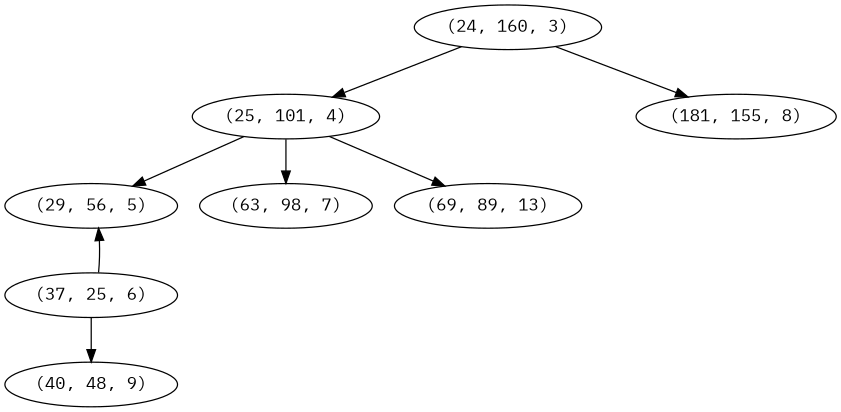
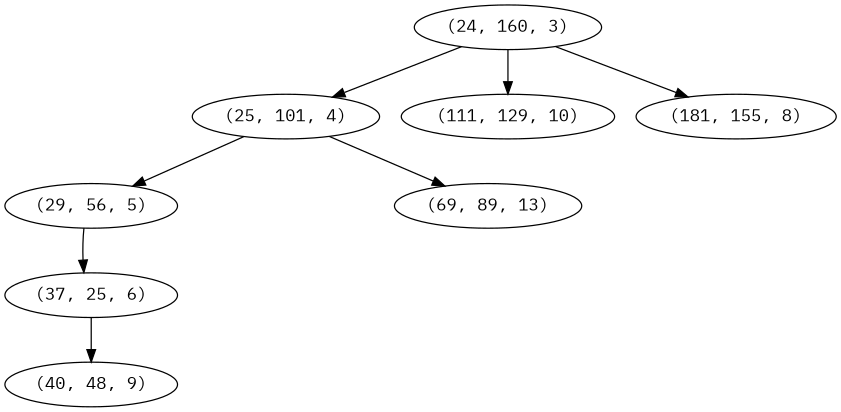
node "(111, 129, 10)": added
node "(63, 98, 7)": removed
edge "(37, 25, 6)" -> "(29, 56, 5)": reversed
